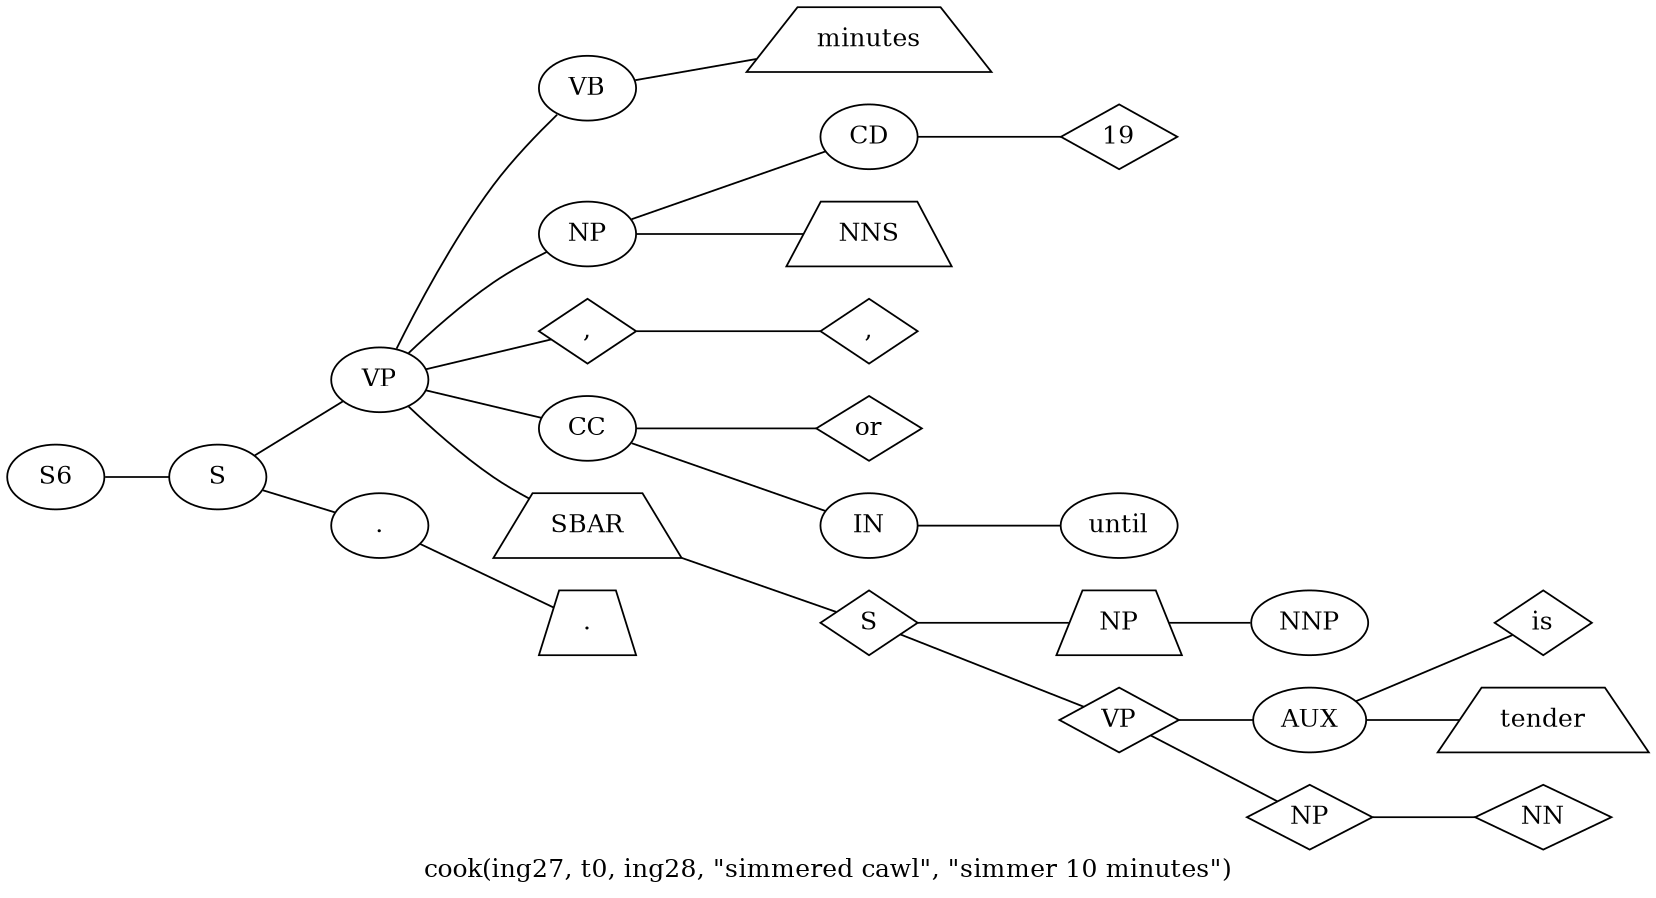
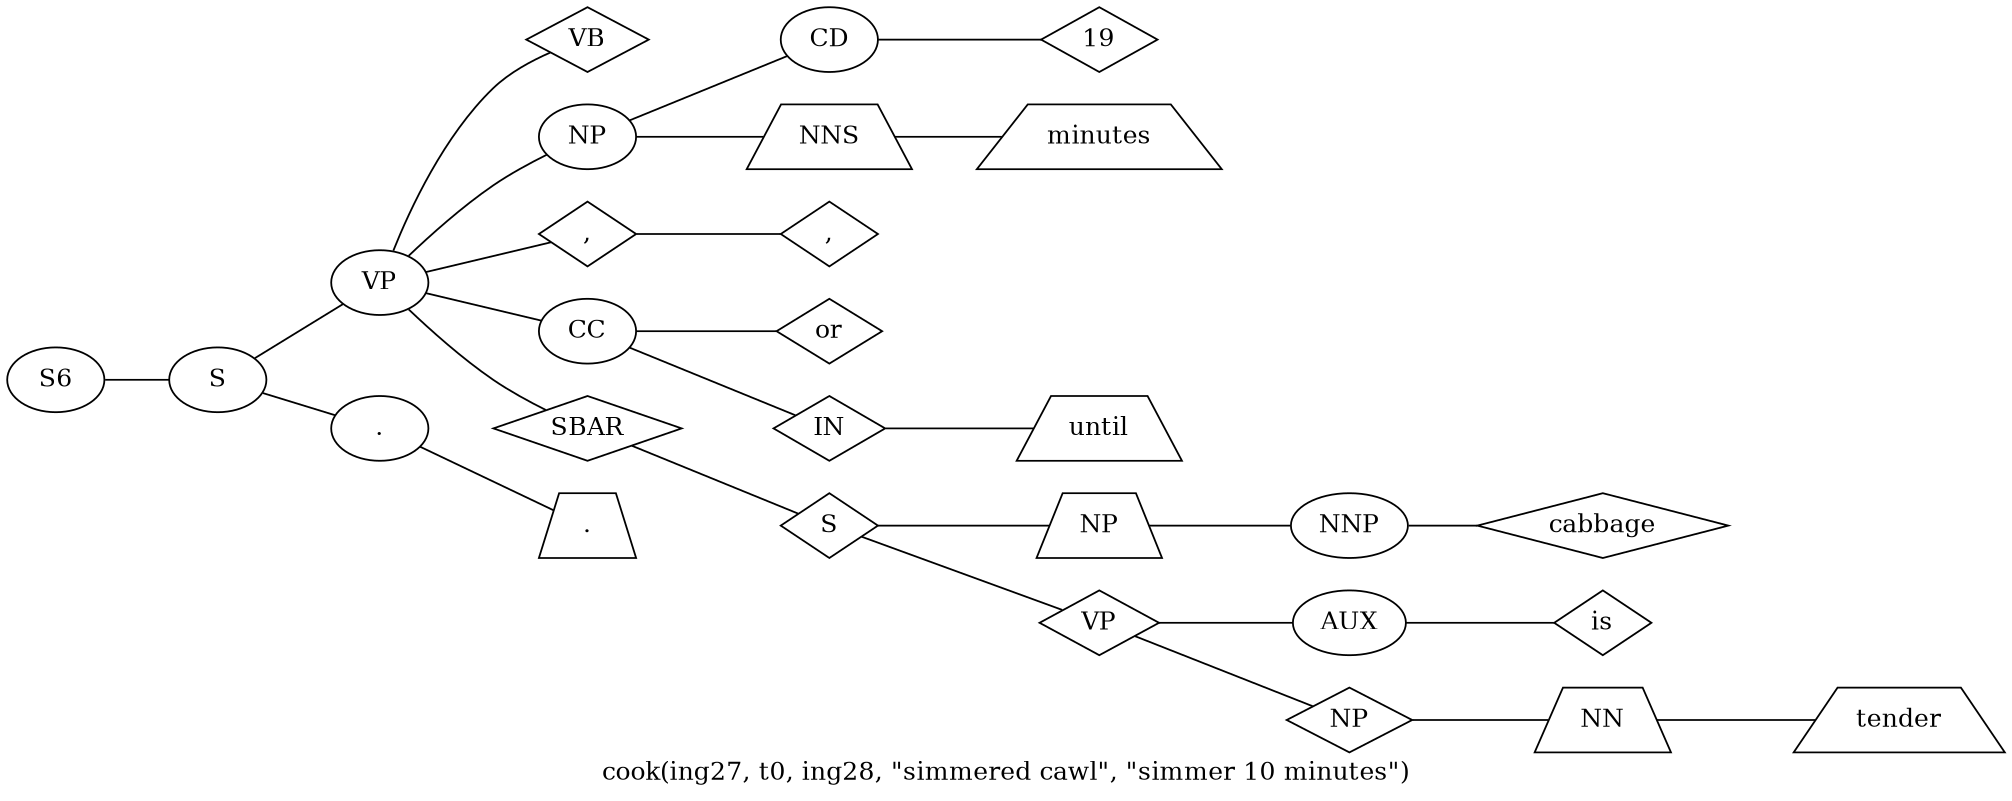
edge "minutes" -- "VB": now "minutes" -- "NNS"
node "VB": shape ellipse -> diamond
node "SBAR": shape trapezium -> diamond
node "IN": shape ellipse -> diamond
node "until": shape ellipse -> trapezium
node "cabbage": added
edge "AUX" -- "tender": now "NN" -- "tender"
node "NN": shape diamond -> trapezium
